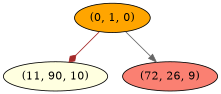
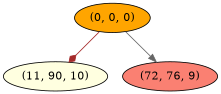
node "(0, 1, 0)": label "(0, 1, 0)" -> "(0, 0, 0)"
node "(72, 26, 9)": label "(72, 26, 9)" -> "(72, 76, 9)"
